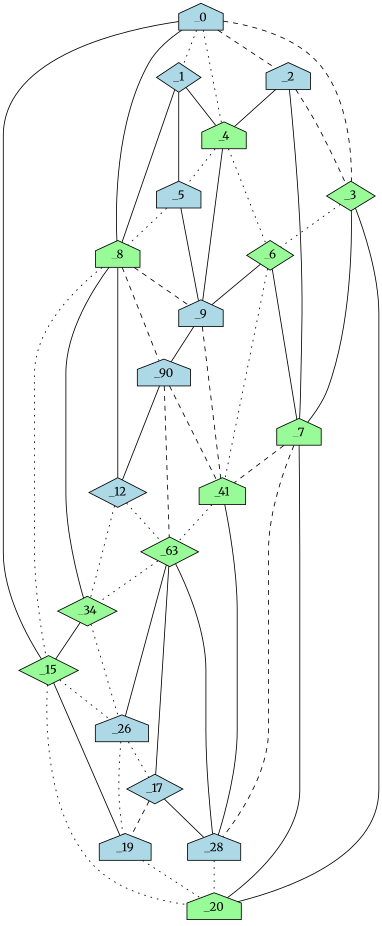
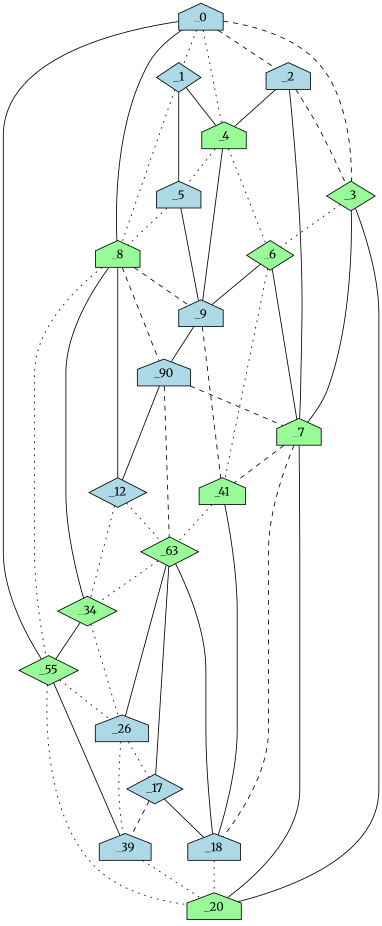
edge "_1" -- "_8": style solid -> dotted
edge "_90" -- "_41": now "_90" -- "_7"
node "_15": label "_15" -> "_55"
node "_19": label "_19" -> "_39"
node "_28": label "_28" -> "_18"
